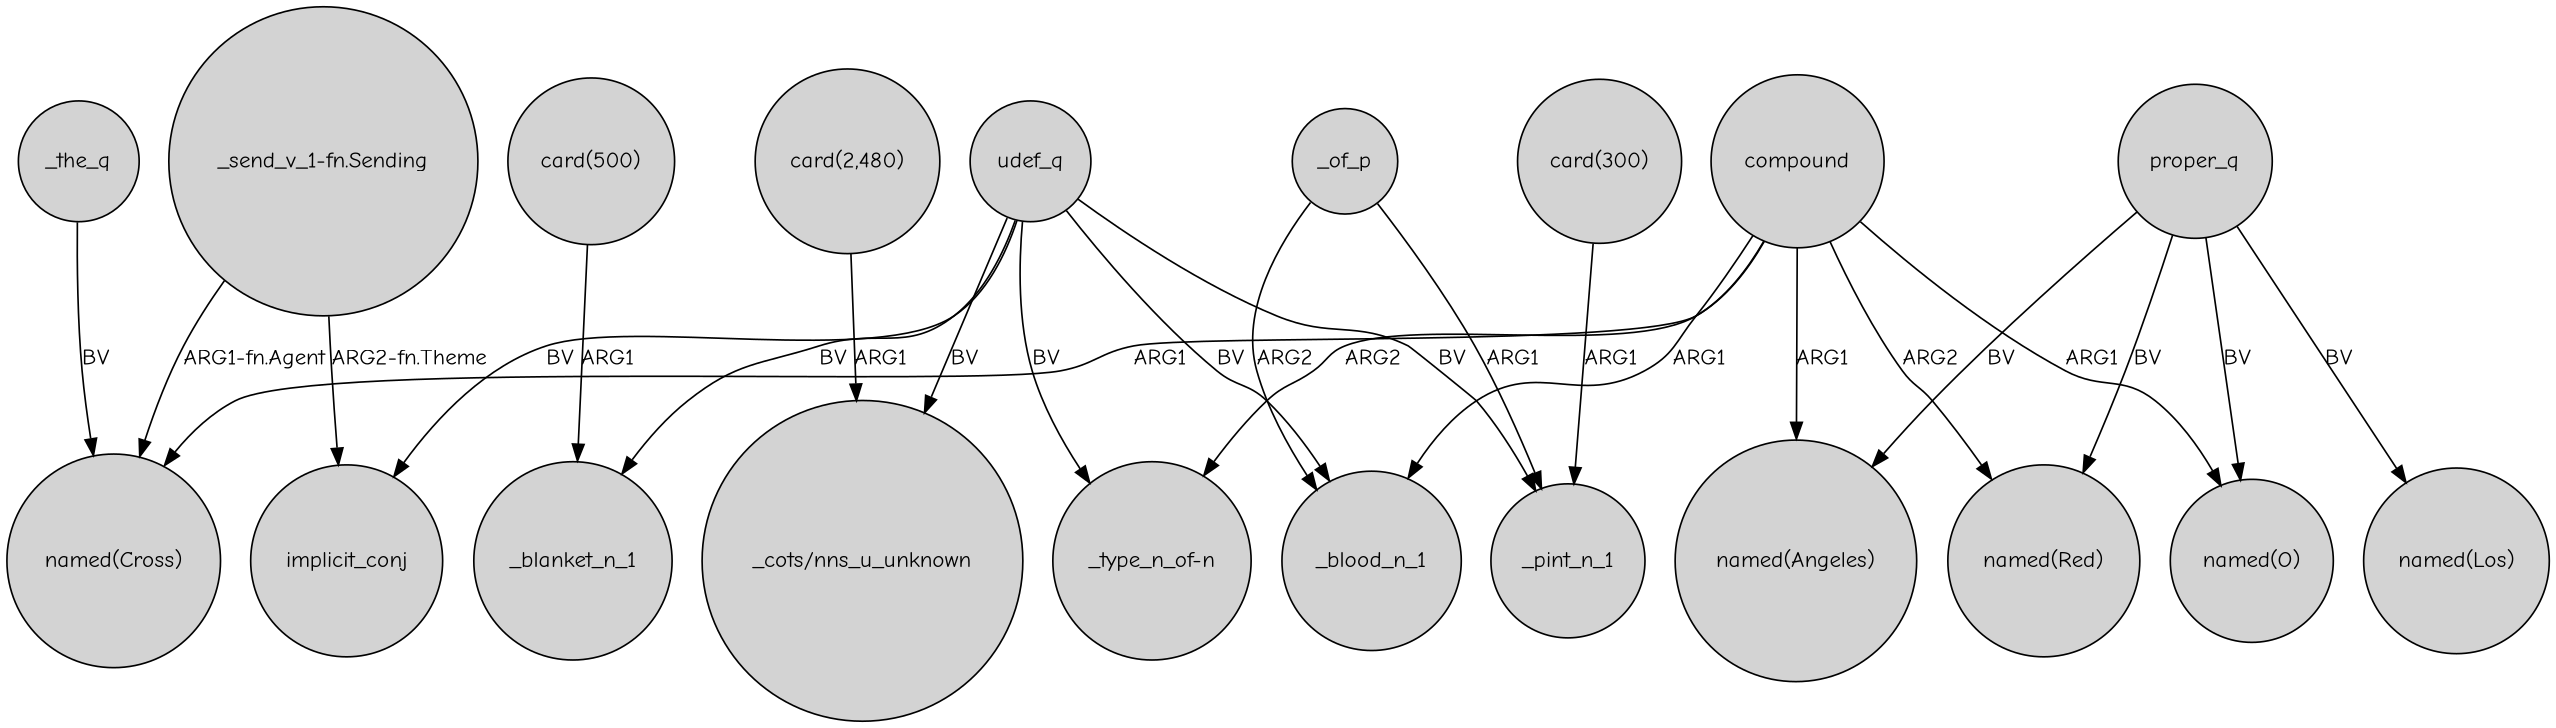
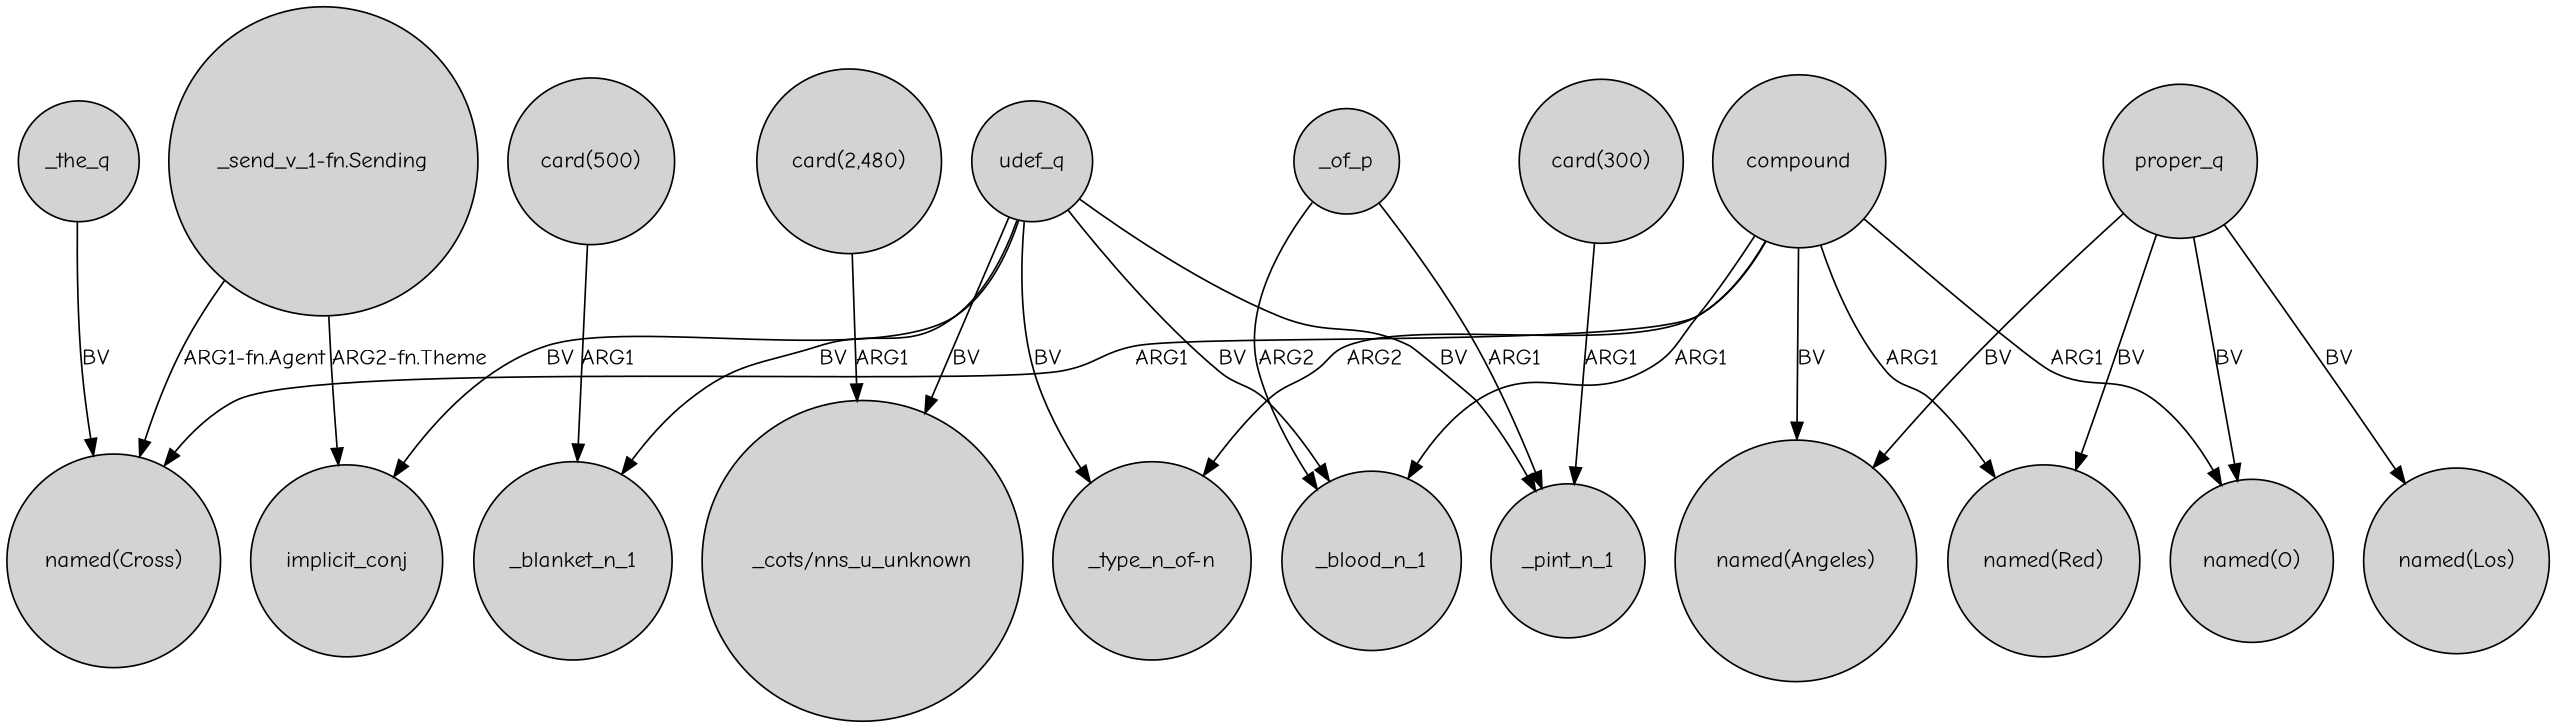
edge "compound" -> "named(Angeles)": label "ARG1" -> "BV"
edge "compound" -> "named(Red)": label "ARG2" -> "ARG1"
